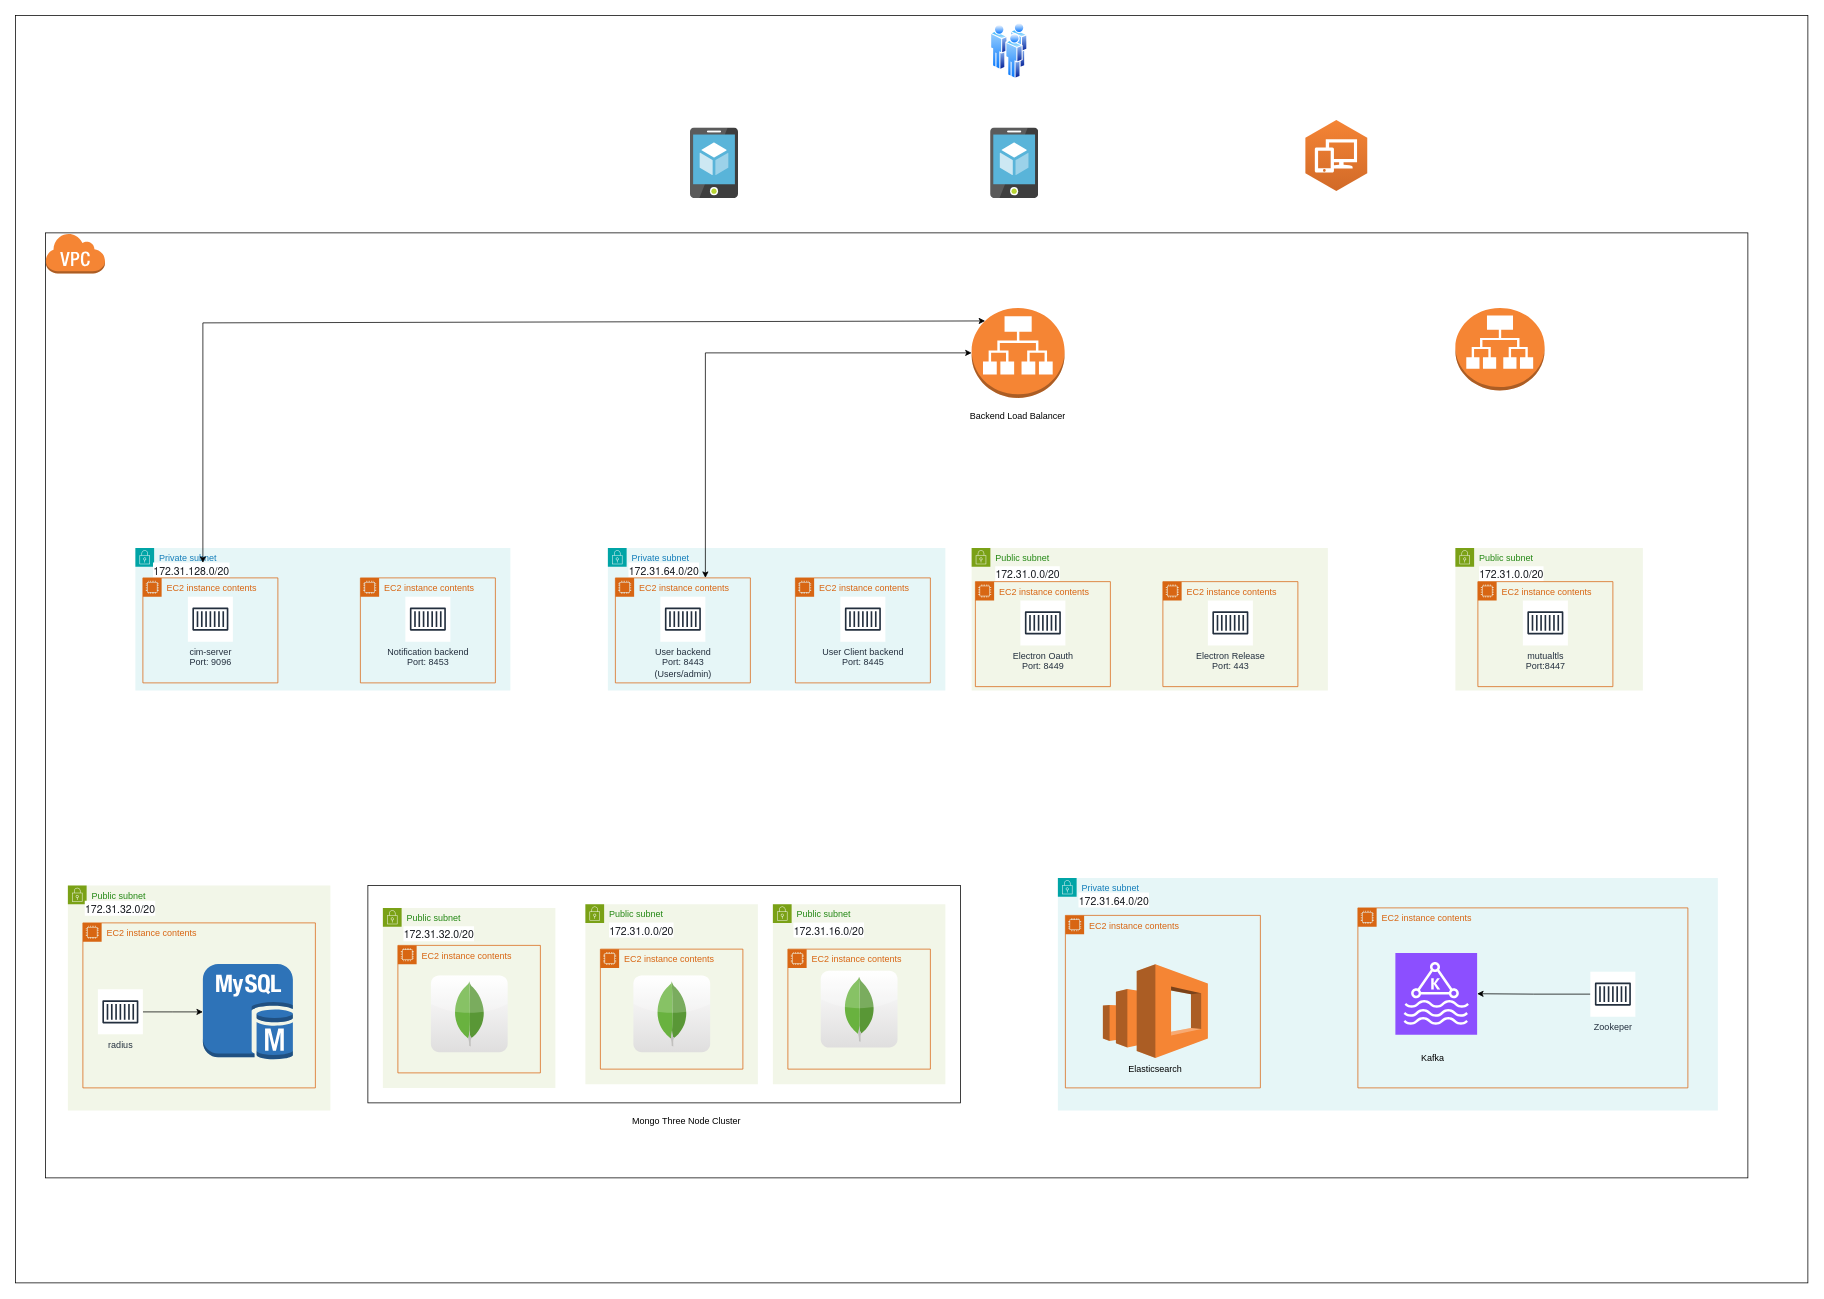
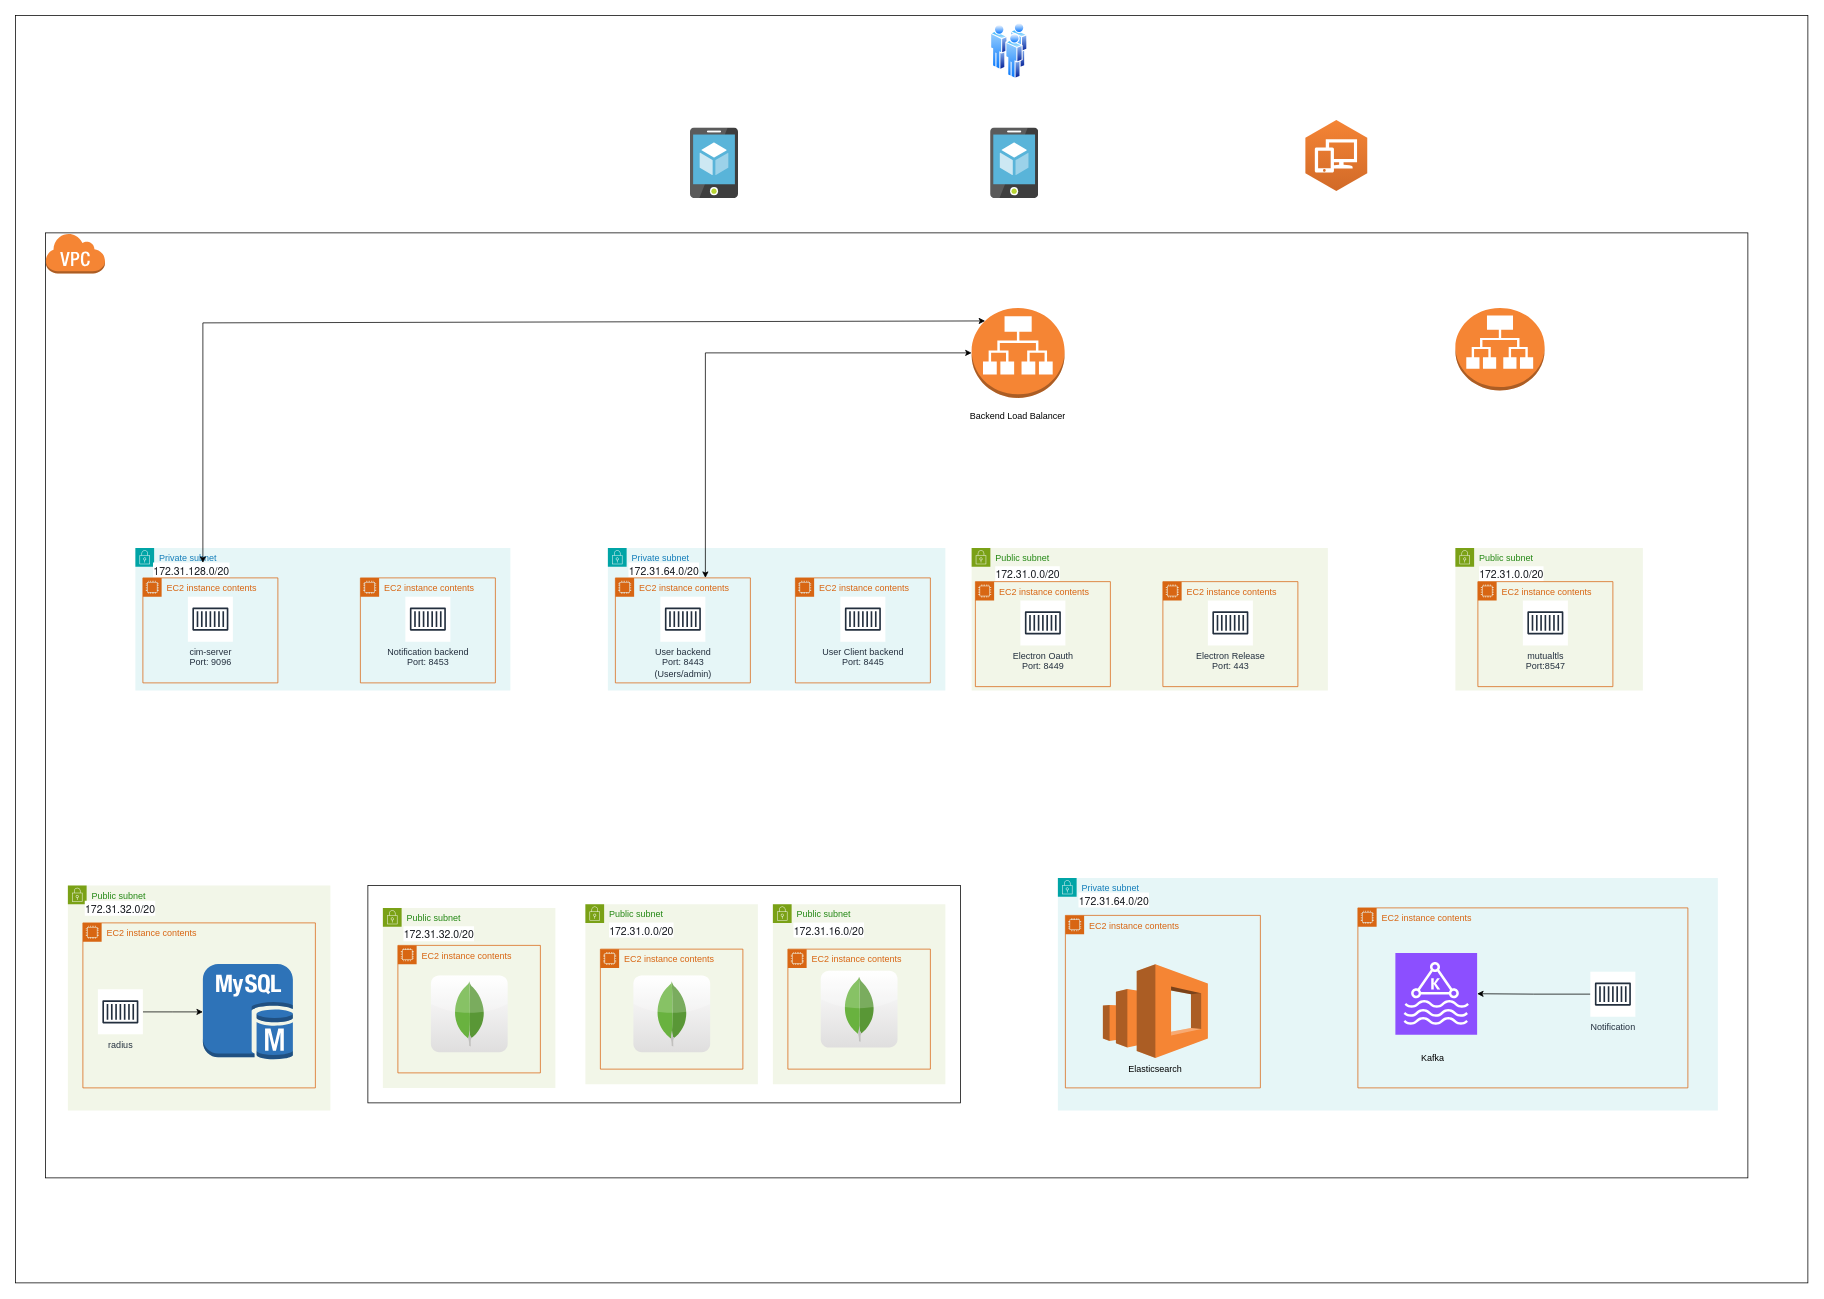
node "mutualtls Port:8447": label "mutualtls Port:8447" -> "mutualtls Port:8547"
node "Zookeper": label "Zookeper" -> "Notification"
node "Mongo Three Node Cluster": removed
